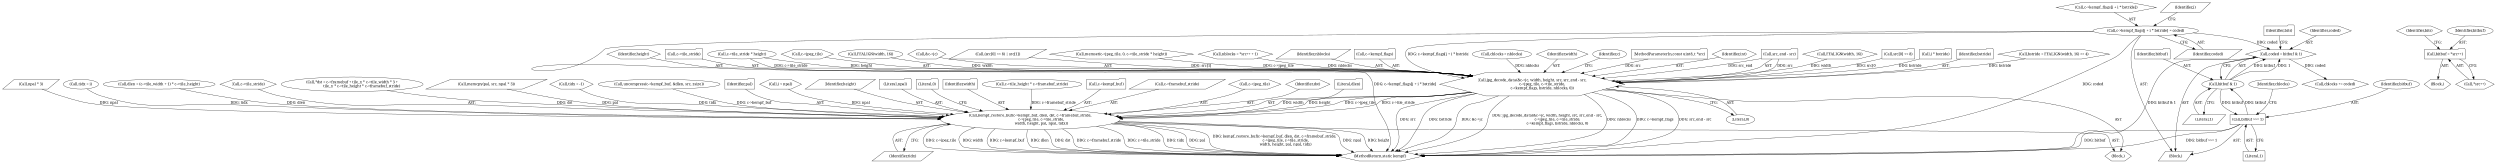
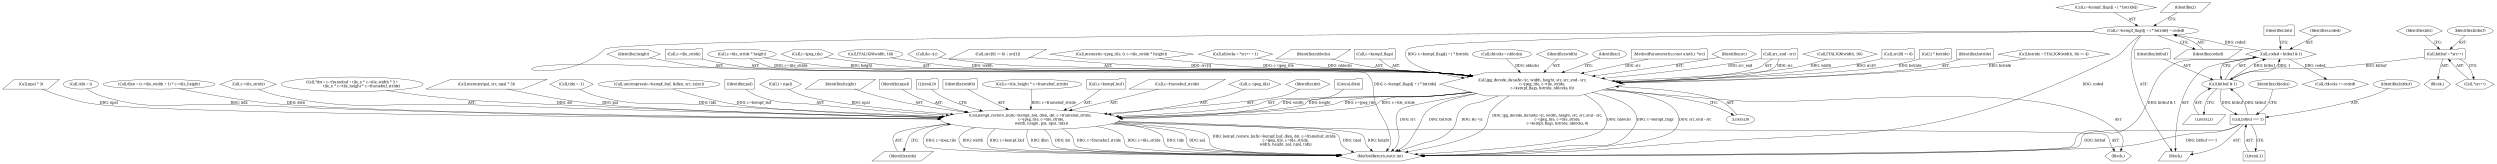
edge "(Call,c->kempf_flags[j + i * bstride] = coded)" -> "(Call,coded = bitbuf & 1)": reversed
node "(Identifier,int)": label "(Identifier,int)" -> "(Identifier,src)"
edge "(Call,bitbuf = *src++)" -> "(Call,bitbuf & 1)": added, label "DDG: bitbuf"
node "(Literal,npal)": label "(Literal,npal)" -> "(Identifier,npal)"
node "(MethodReturn,static kempf)": label "(MethodReturn,static kempf)" -> "(MethodReturn,static int)"
